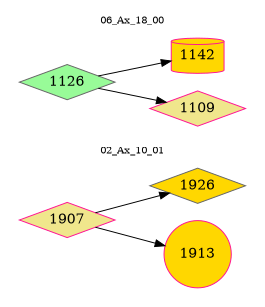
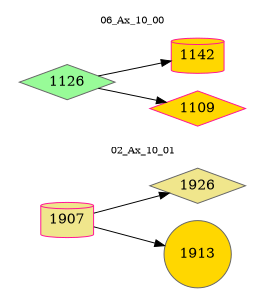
cluster "06_Ax_18_00": label "06_Ax_18_00" -> "06_Ax_10_00"
node "1109": fillcolor khaki -> gold
node "1926": fillcolor gold -> khaki
node "1907": shape diamond -> cylinder
node "1913": color deeppink -> gray40
